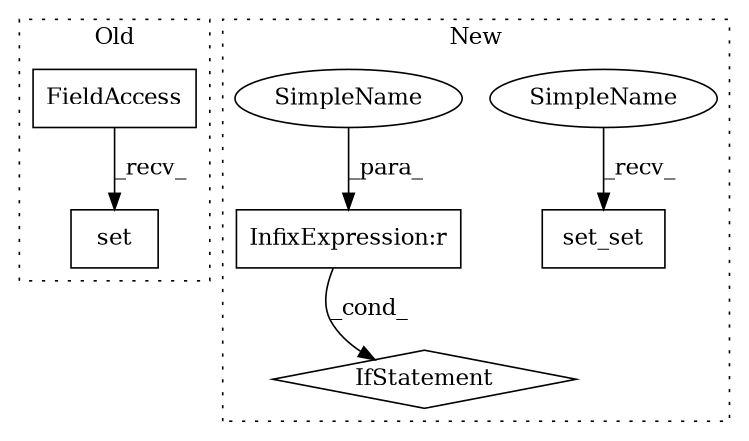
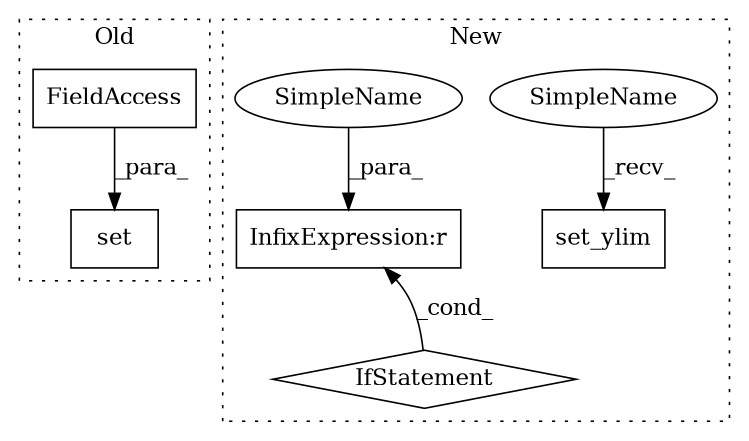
edge "FieldAccess" -> "set": label "_recv_" -> "_para_"
node "set_set": label "set_set" -> "set_ylim"
edge "InfixExpression:r" -> "IfStatement": reversed
